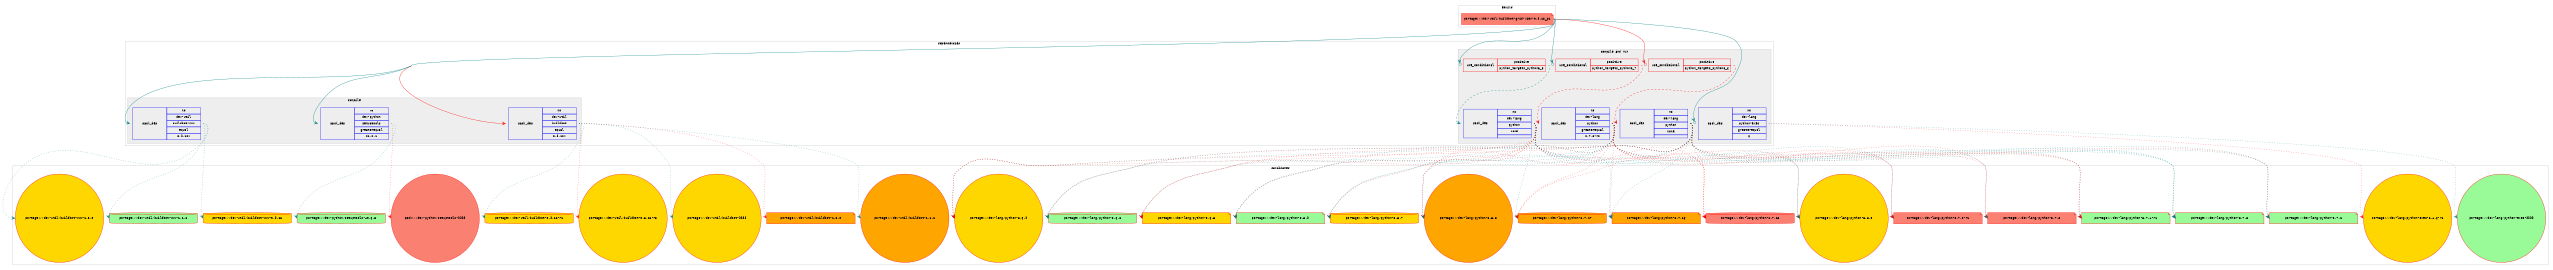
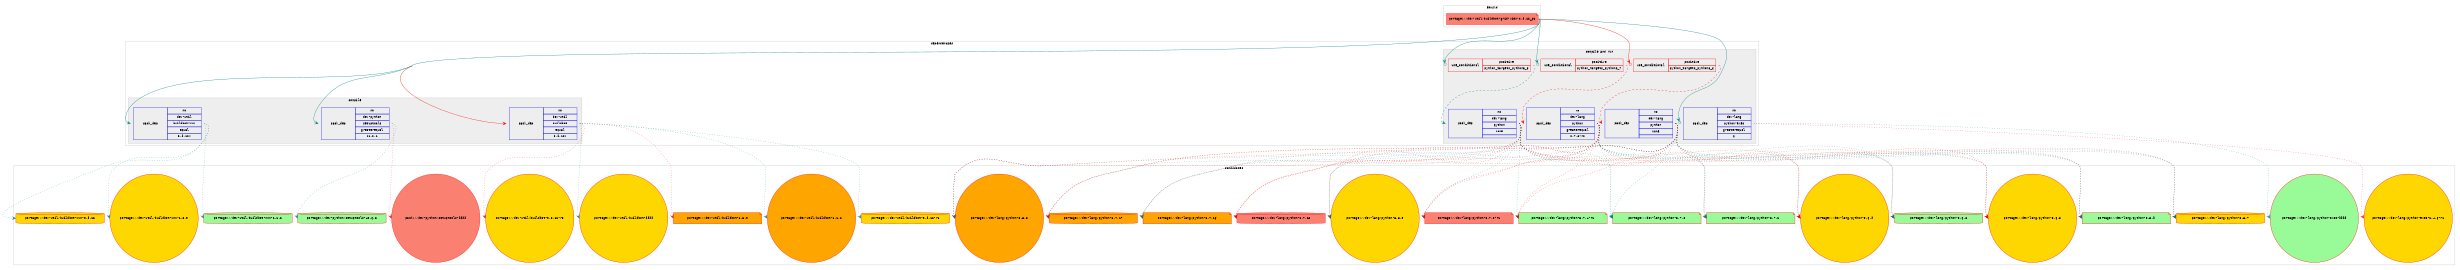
node "portage://dev-lang/python-3.6.5": shape note -> circle
node "portage://dev-lang/python-3.7.5": removed
